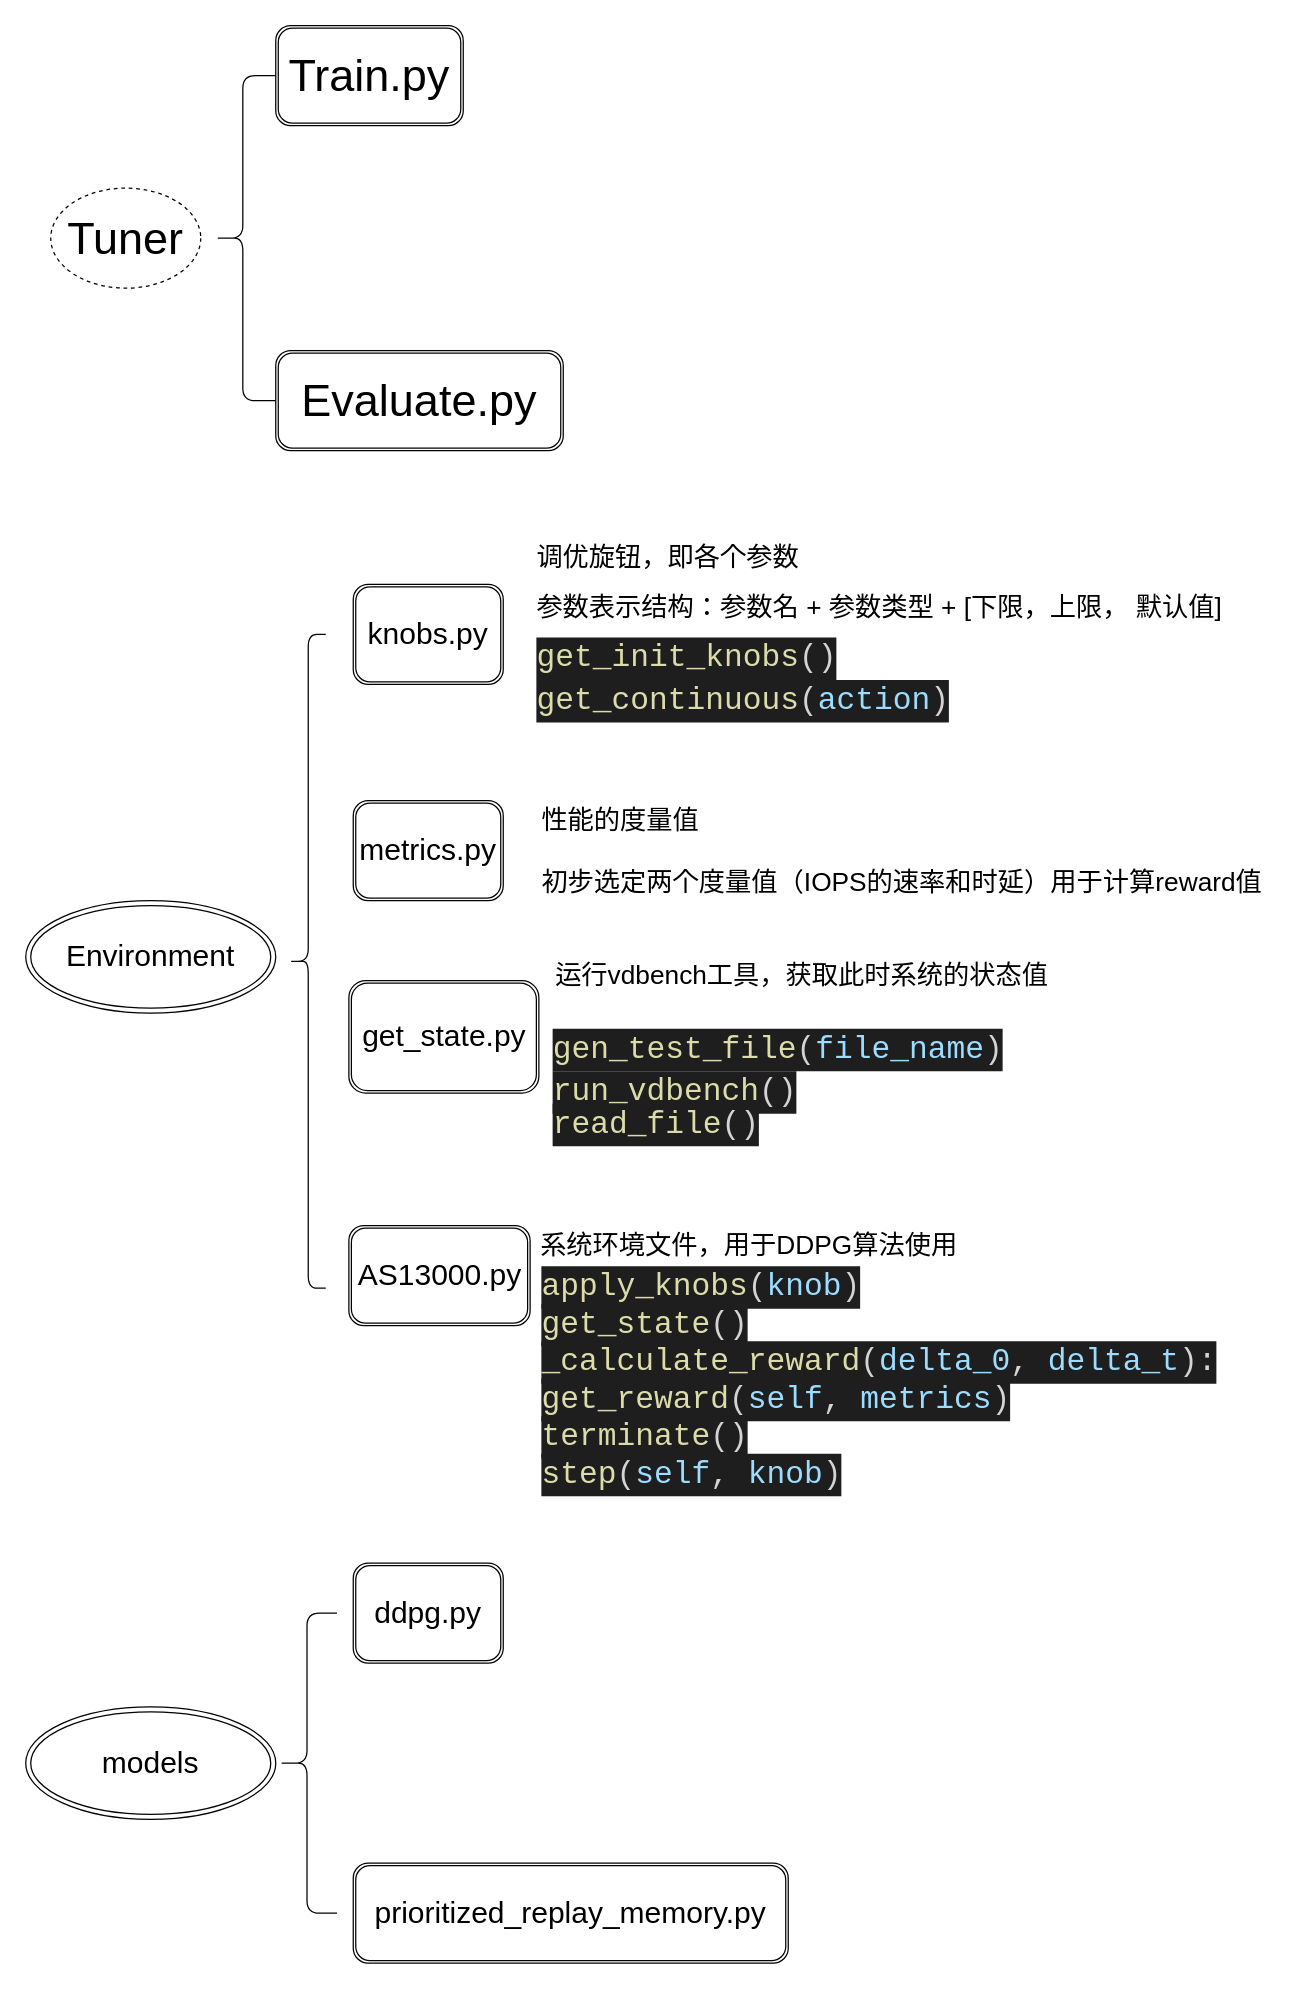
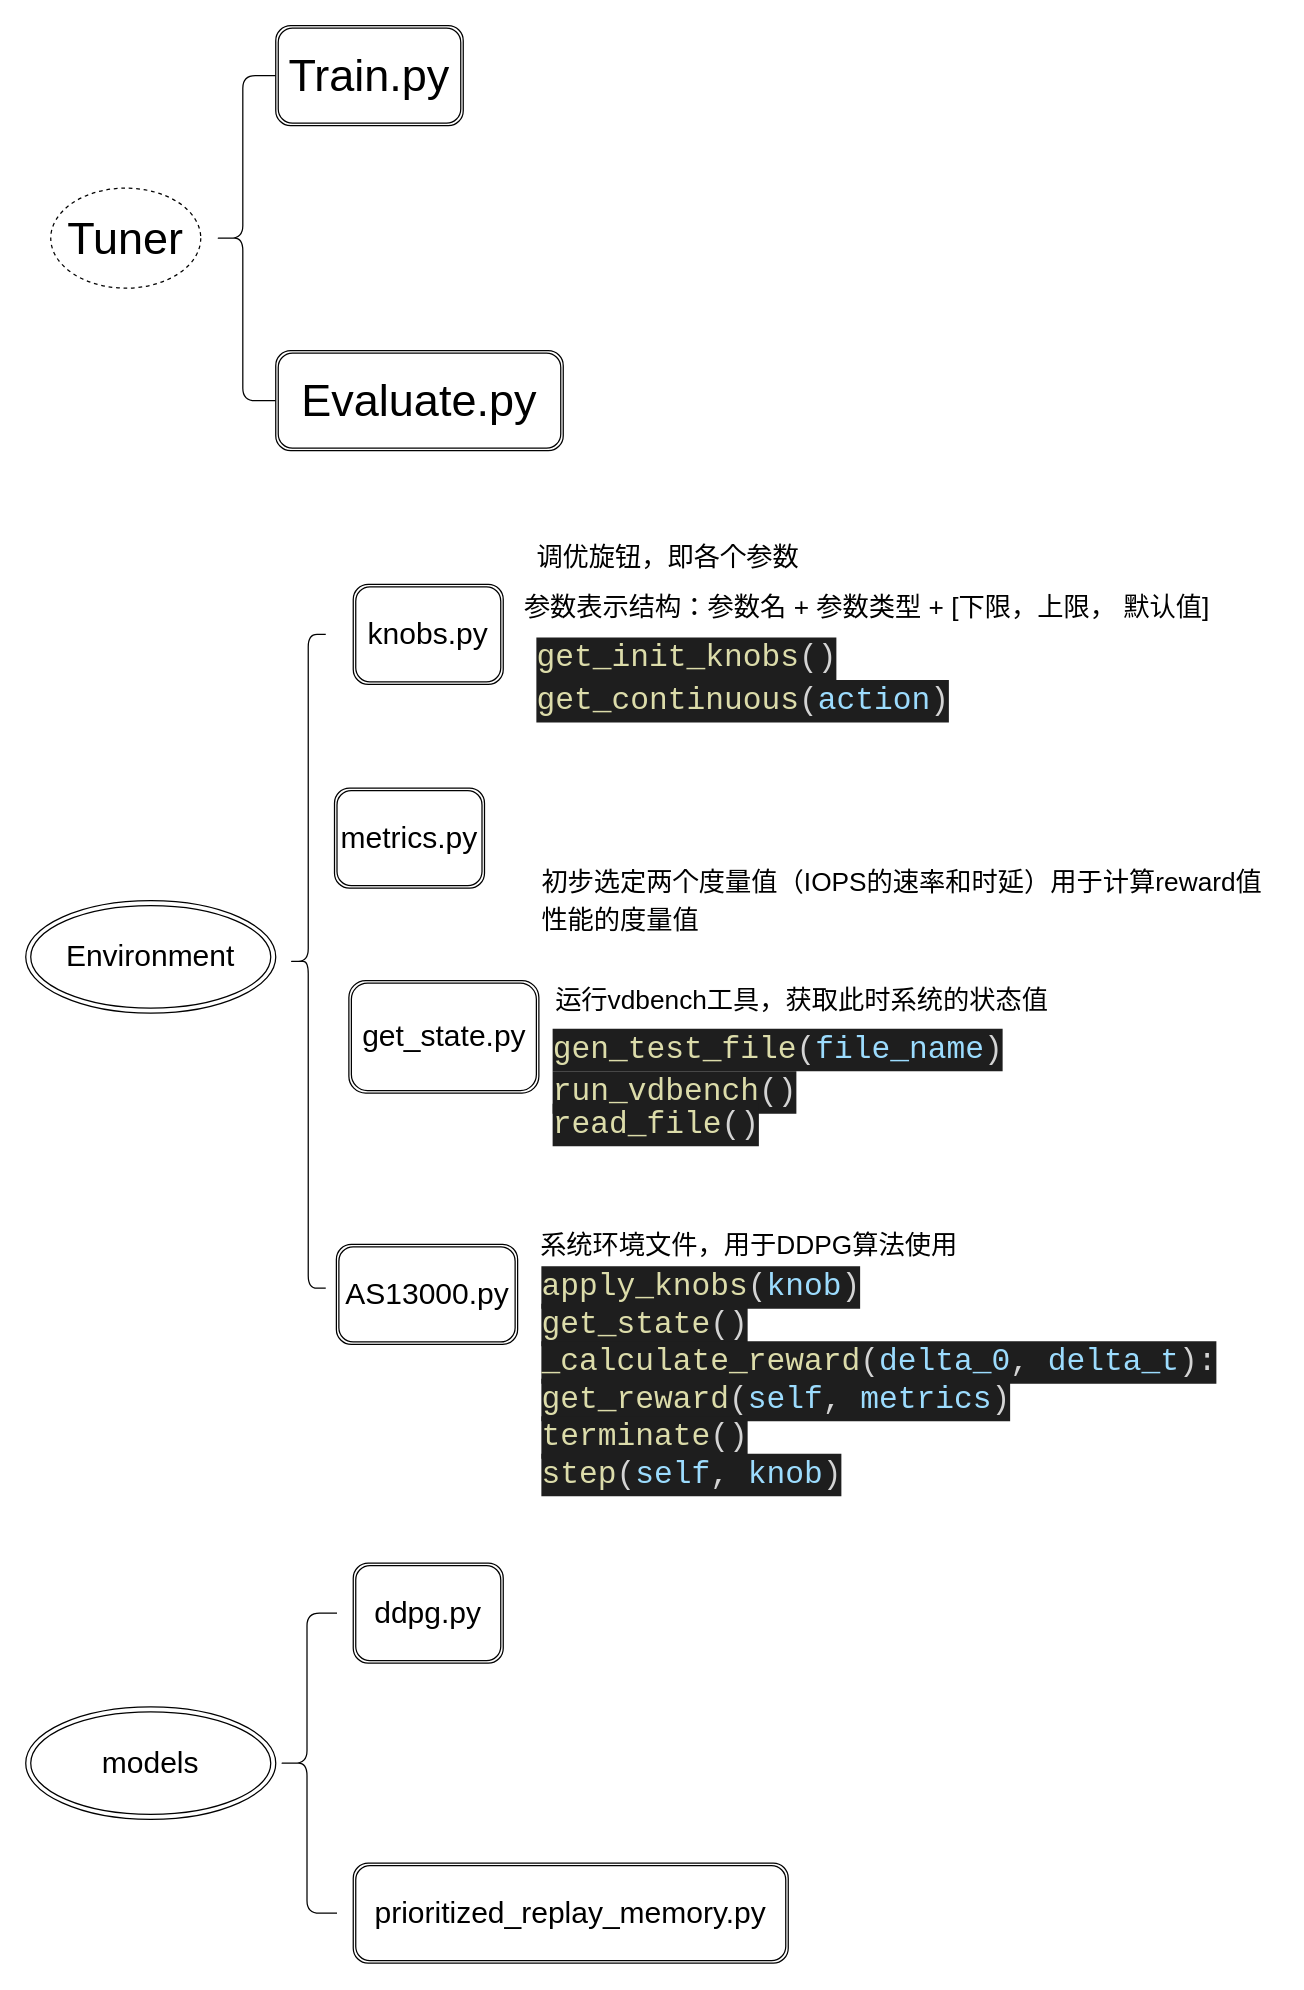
node "参数表示结构：参数名 + 参数类型 + [下限，上限， 默认值]": moved (884, 601) -> (872, 601)
node "性能的度量值": moved (626, 813) -> (626, 913)
node "metrics.py": moved (428, 851) -> (409, 838)
node "运行vdbench工具，获取此时系统的状态值": moved (809, 968) -> (809, 993)
node "AS13000.py": moved (439, 1276) -> (427, 1294)
